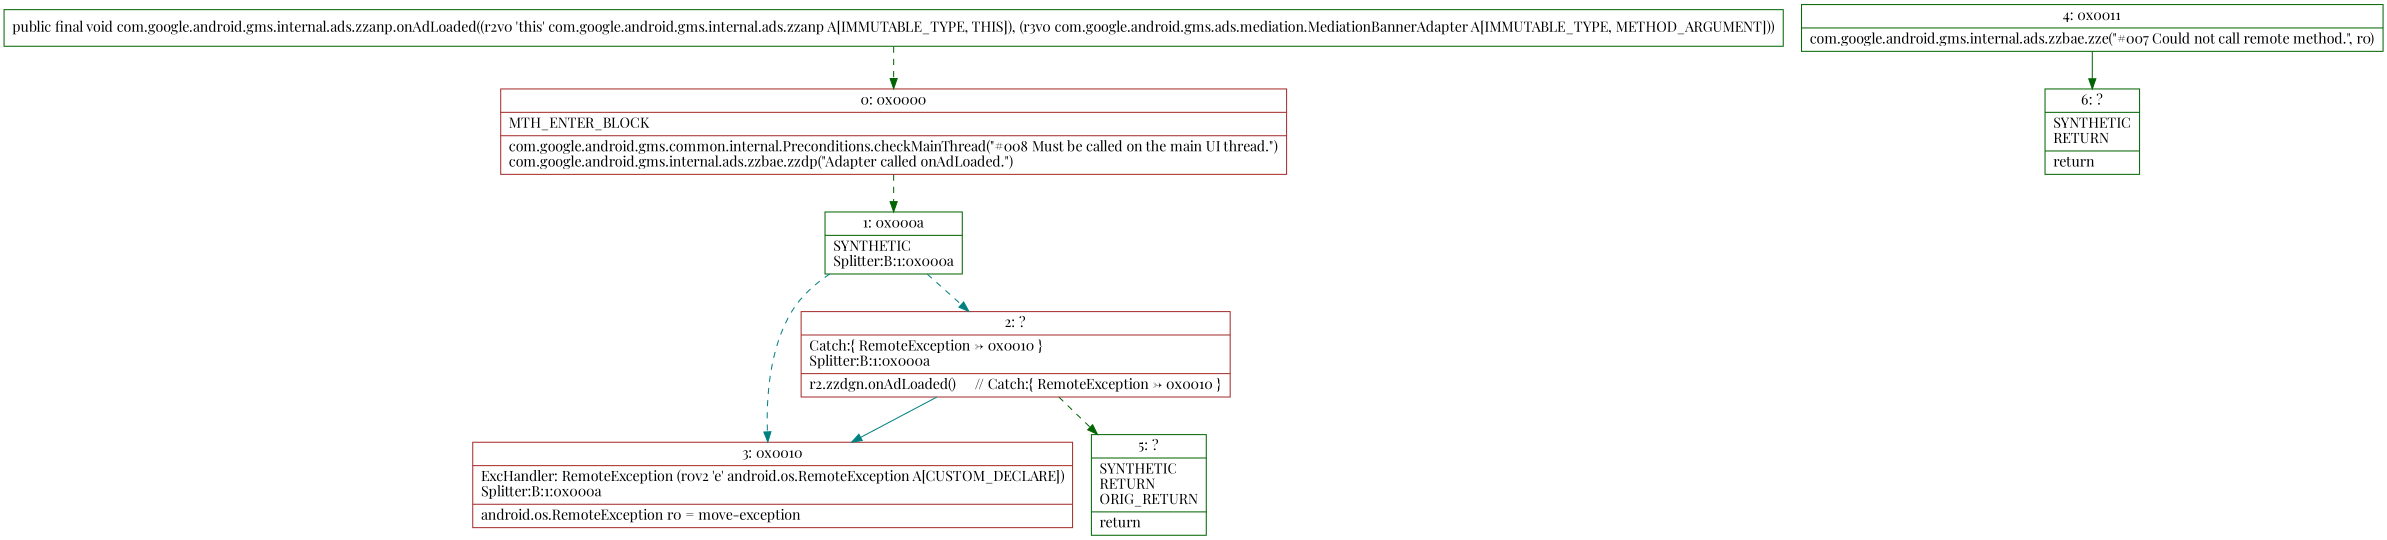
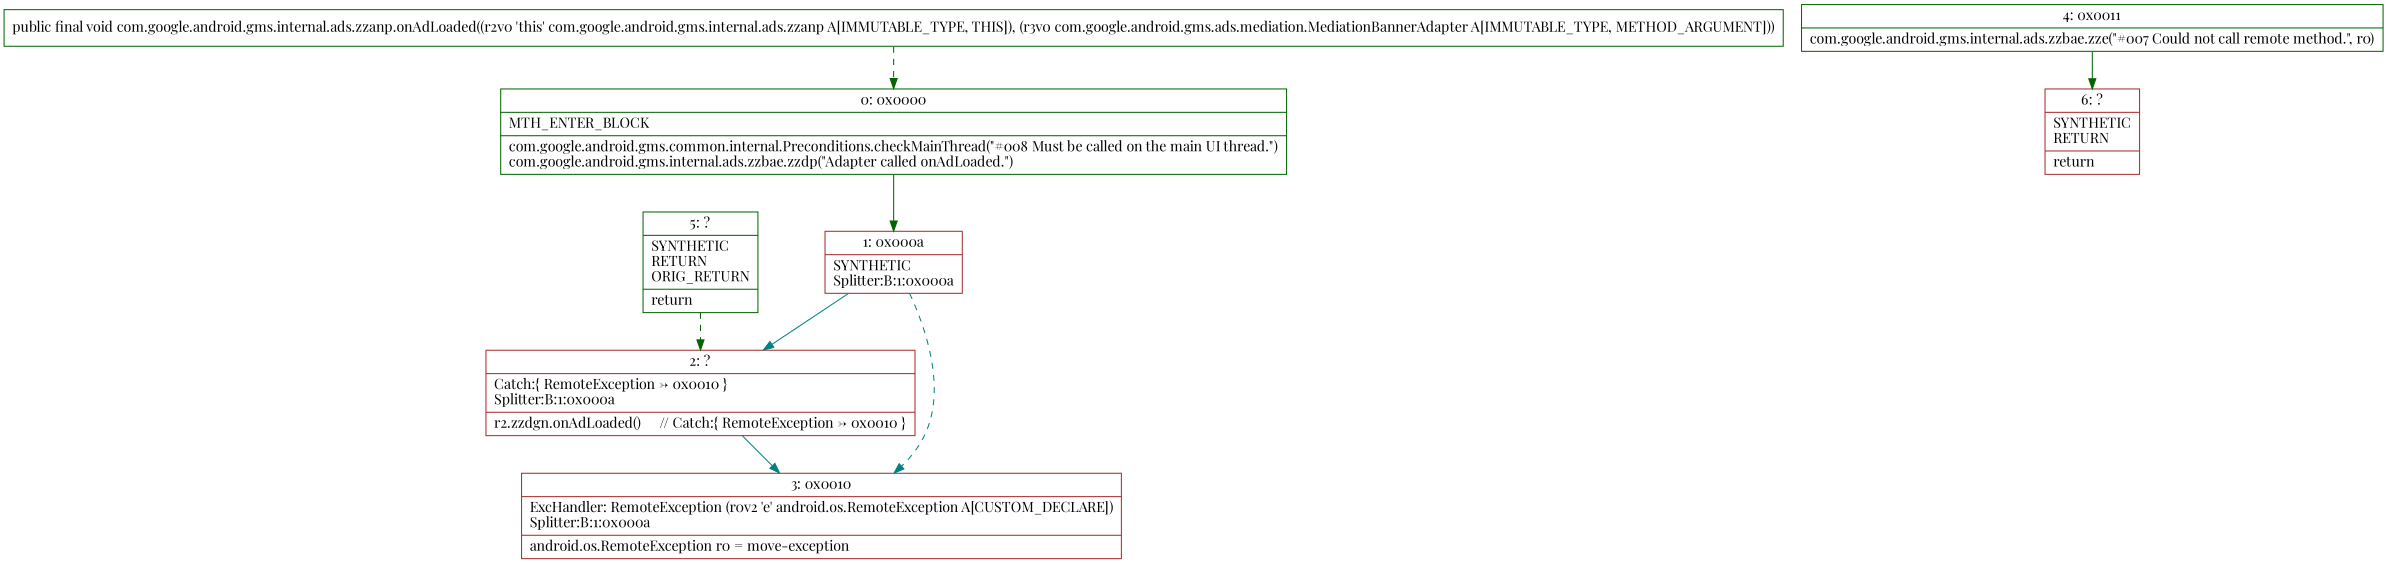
node "0: 0x0000": color brown -> darkgreen
node "6: ?": color darkgreen -> brown
edge "0: 0x0000" -> "1: 0x000a": style dashed -> solid
node "1: 0x000a": color darkgreen -> brown
edge "1: 0x000a" -> "2: ?": style dashed -> solid
edge "2: ?" -> "5: ?": reversed
